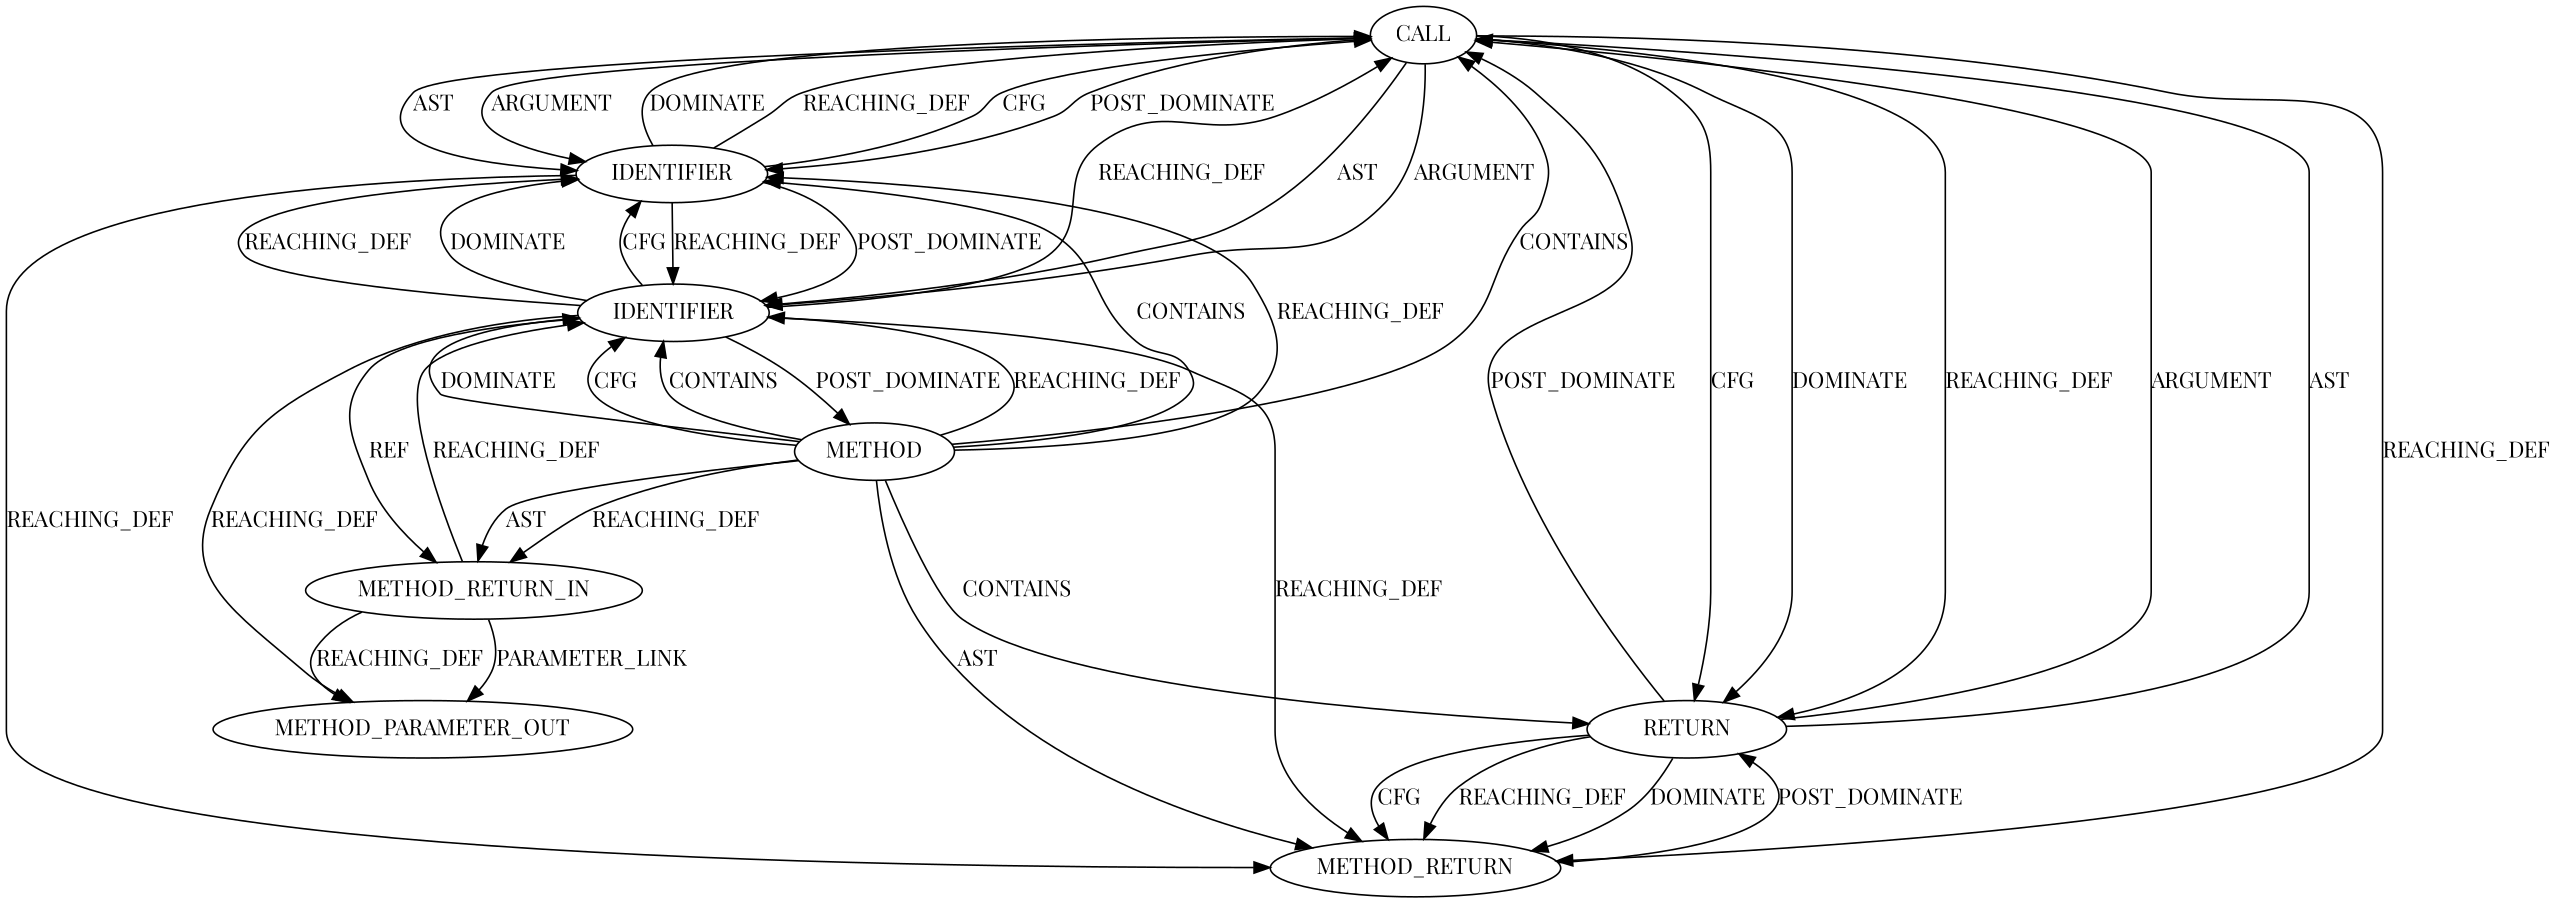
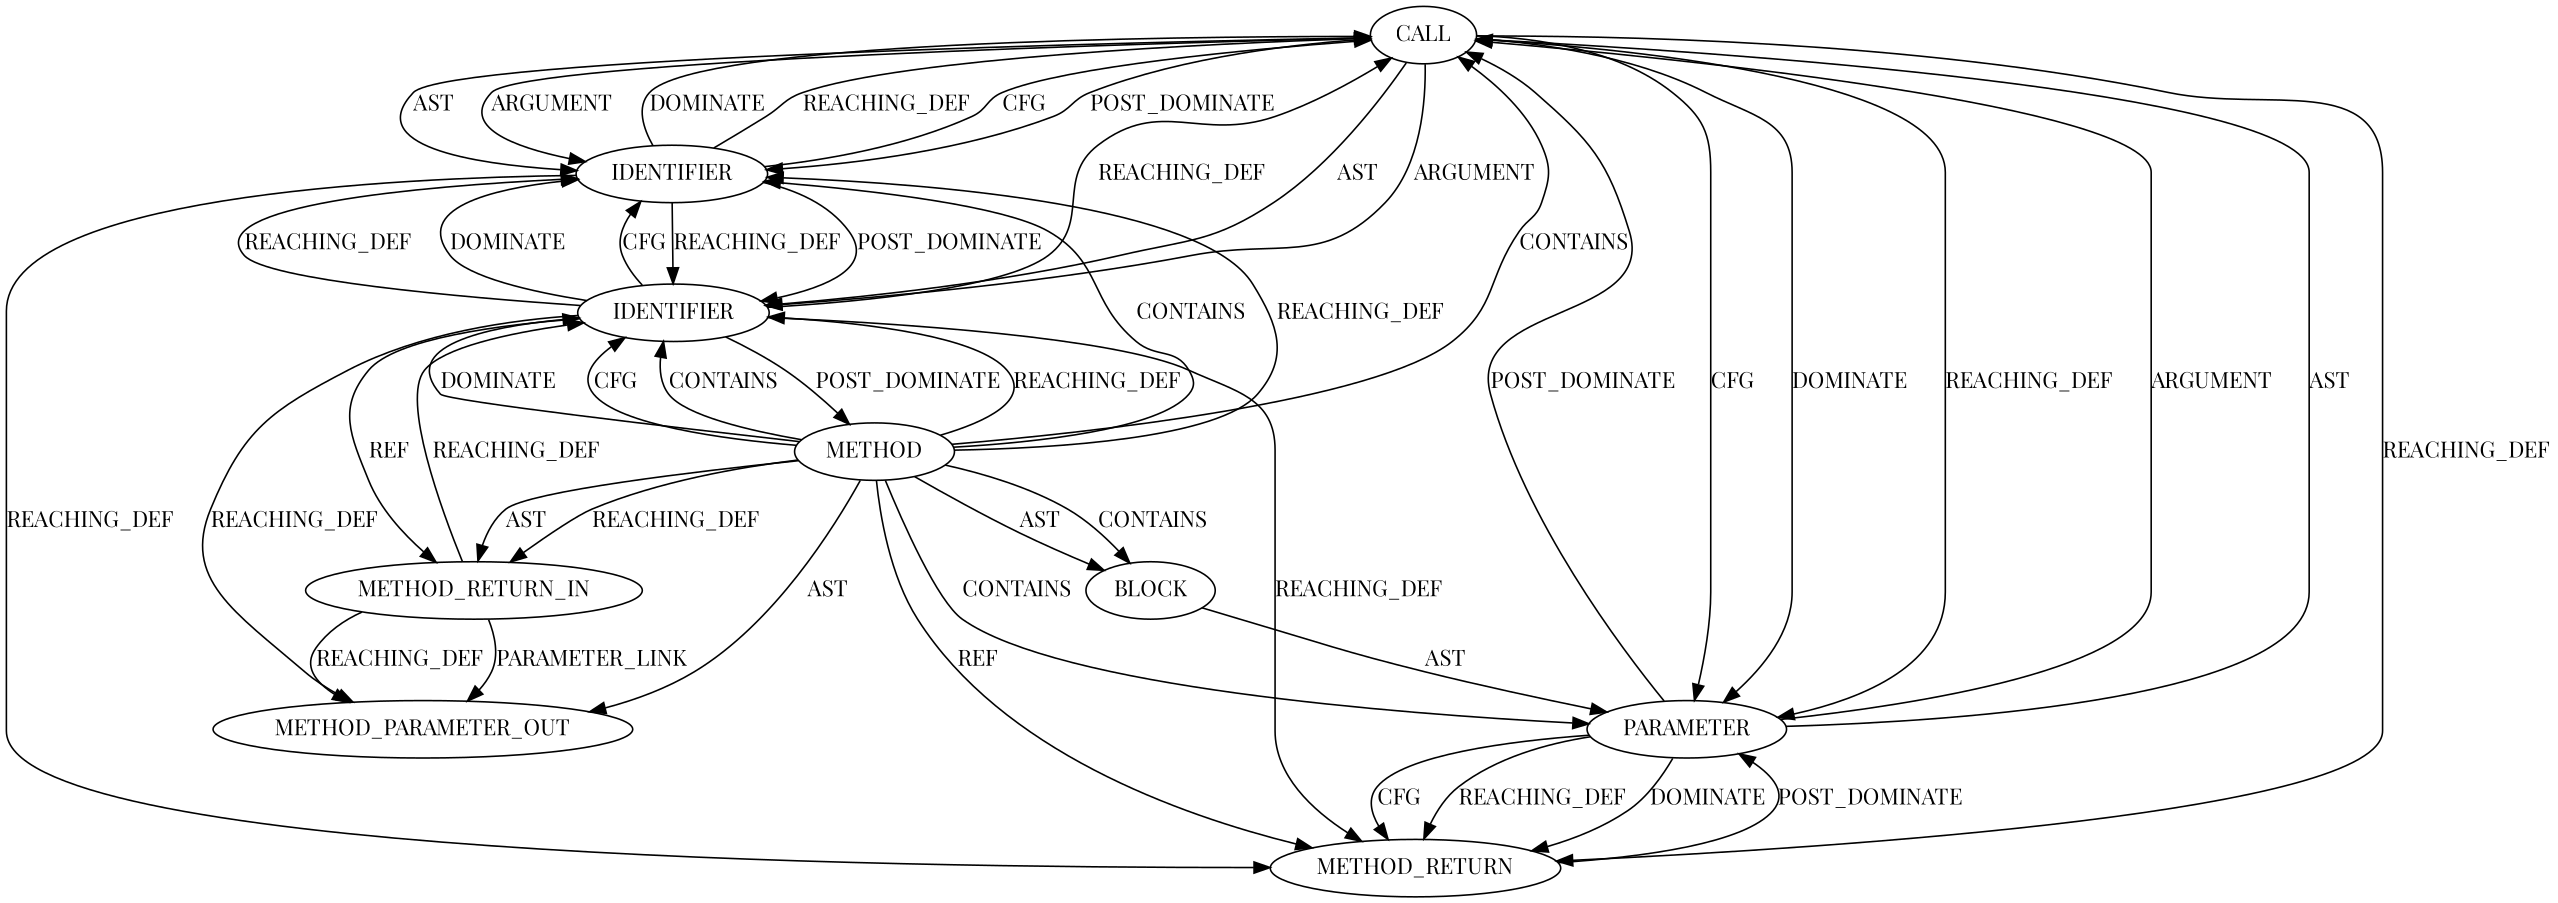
node "BLOCK": added
edge "METHOD" -> "METHOD_PARAMETER_OUT": added, label "AST"
edge "METHOD" -> "METHOD_RETURN": label "AST" -> "REF"
node "RETURN": label "RETURN" -> "PARAMETER"
